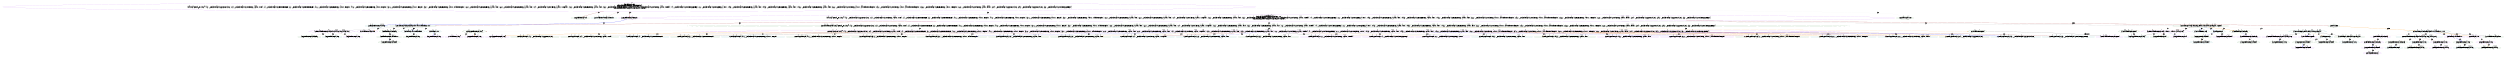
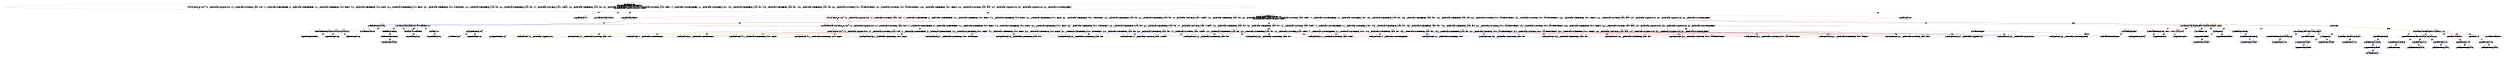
edge "34:CtVariableReadImpl@expected" -> "34:CtArrayTypeReferenceImpl@String[]": now "34:CtVariableReadImpl@expected" -> "34:CtLocalVariableReferenceImpl@expected"
node "4:CtFieldReferenceImpl@validateThrows": label "4:CtFieldReferenceImpl@validateThrows" -> "4:CtFieldReferenceImpl@checkConfig"
